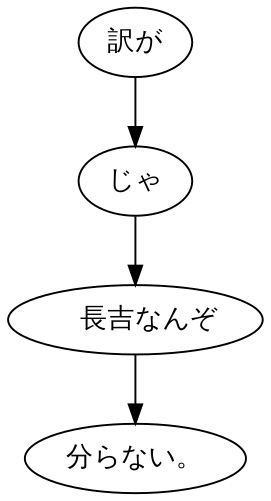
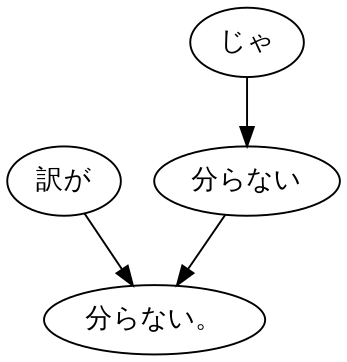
edge "訳が" -> "じゃ": now "訳が" -> "分らない。"
node "長吉なんぞ": label "長吉なんぞ" -> "分らない"
